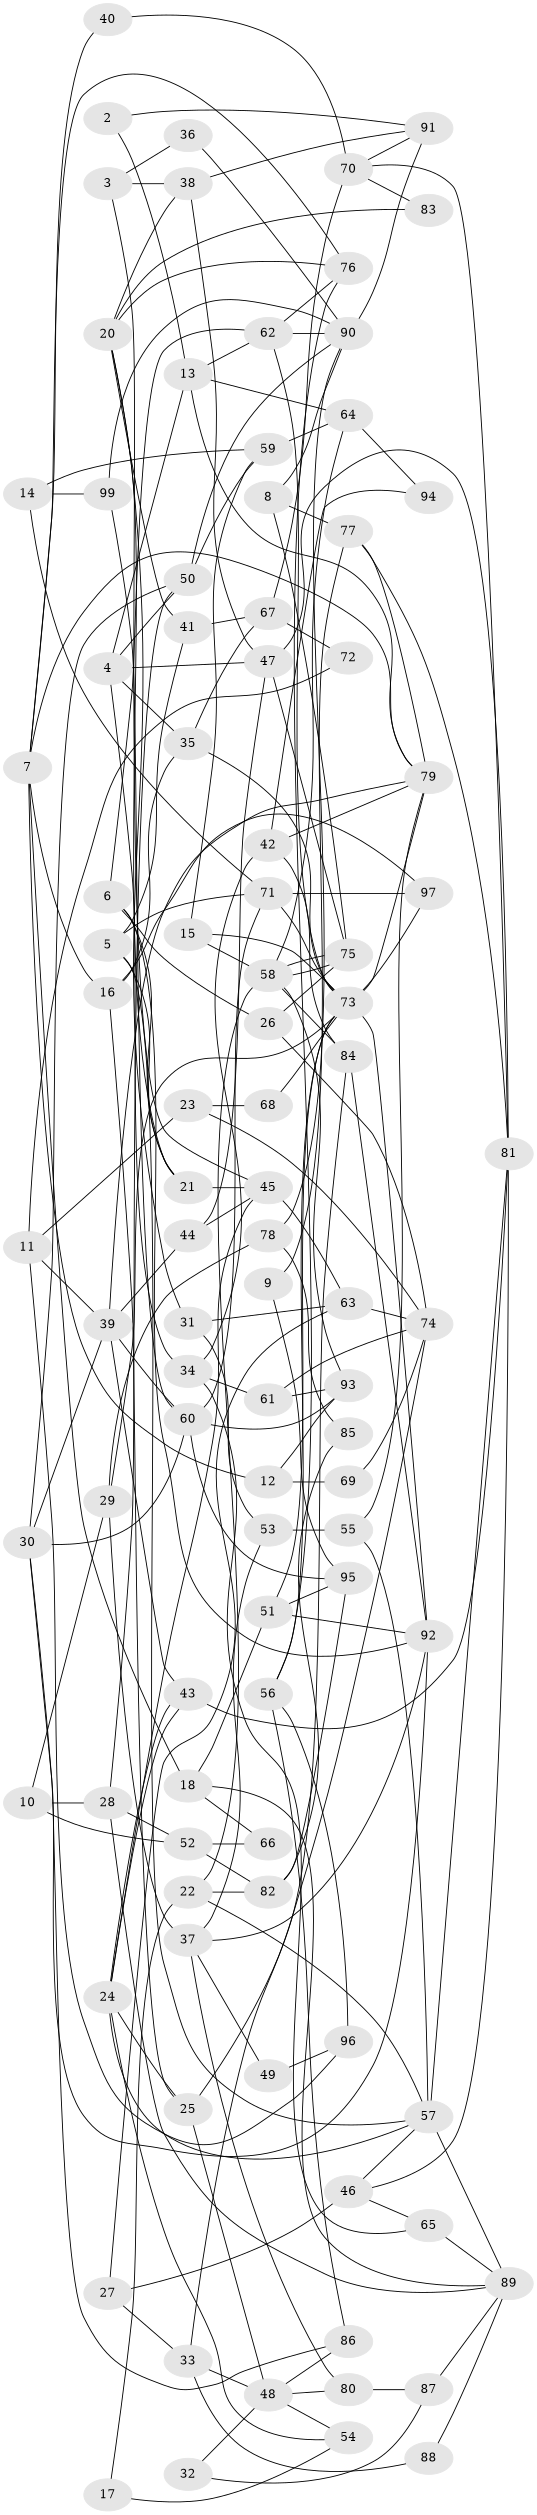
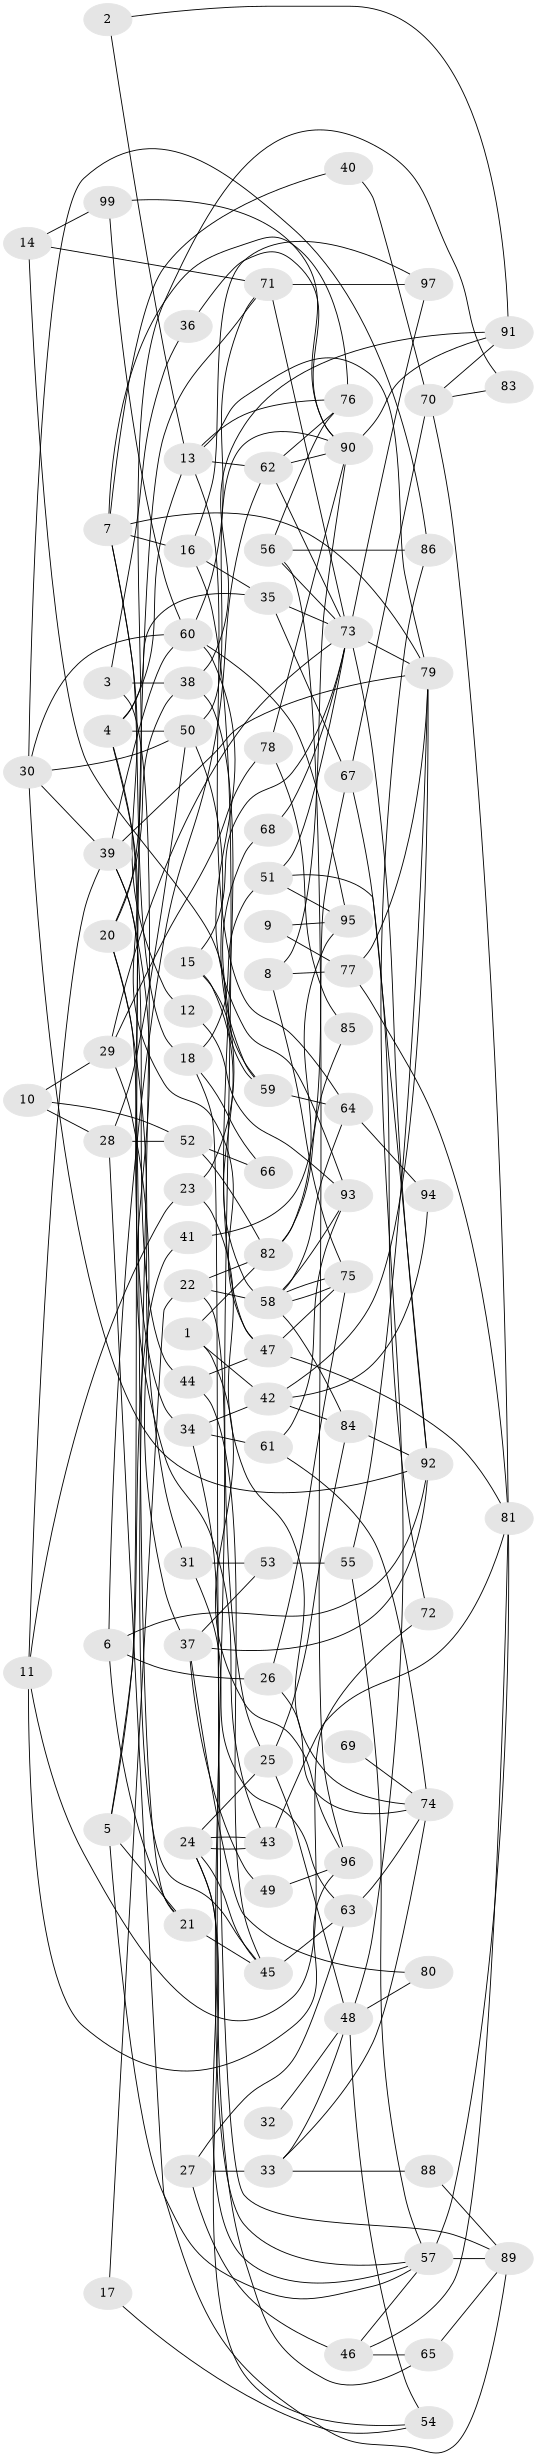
edge "76" -- "20": now "76" -- "13"
edge "20" -- "41": removed
node "1": added
edge "12" -- "69": removed
node "87": removed
